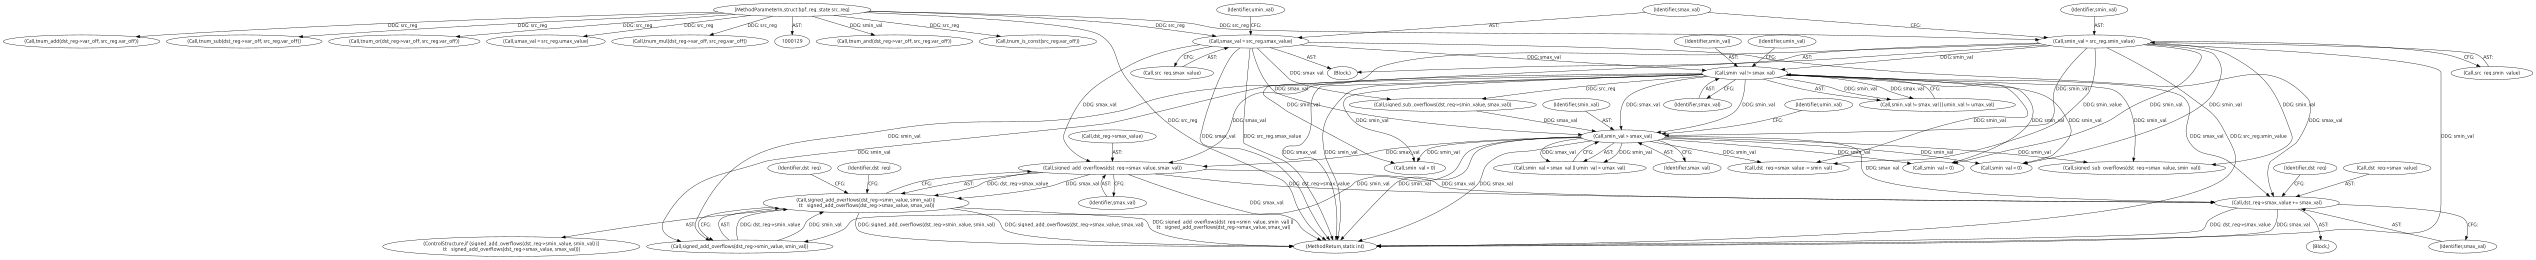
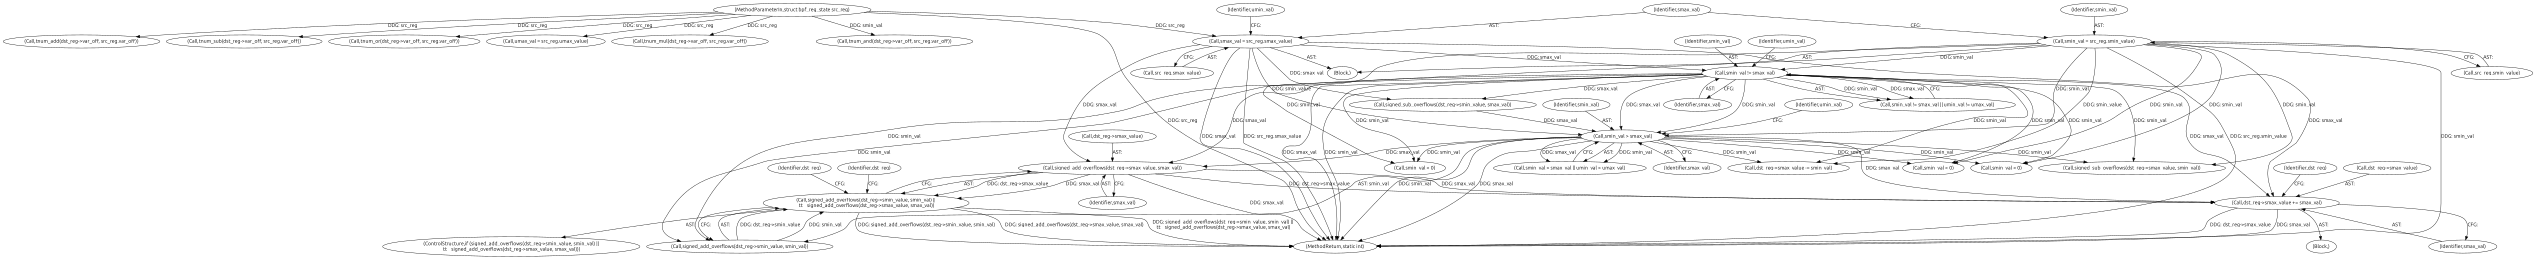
edge "(MethodParameterIn,struct bpf_reg_state src_reg)" -> "(Call,smin_val = src_reg.smin_value)": removed, label "DDG: src_reg"
node "1000129": removed
node "(Call,tnum_is_const(src_reg.var_off))": removed
edge "(Call,smax_val = src_reg.smax_value)" -> "(Call,smin_val > smax_val)": label "DDG: smax_val" -> "DDG: smin_value"
edge "(Call,smin_val != smax_val)" -> "(Call,signed_sub_overflows(dst_reg->smin_value, smax_val))": label "DDG: src_reg" -> "DDG: smax_val"
edge "(Call,smin_val > smax_val)" -> "(Call,signed_add_overflows(dst_reg->smin_value, smin_val))": label "DDG: smin_val" -> "AST: smin_val"
